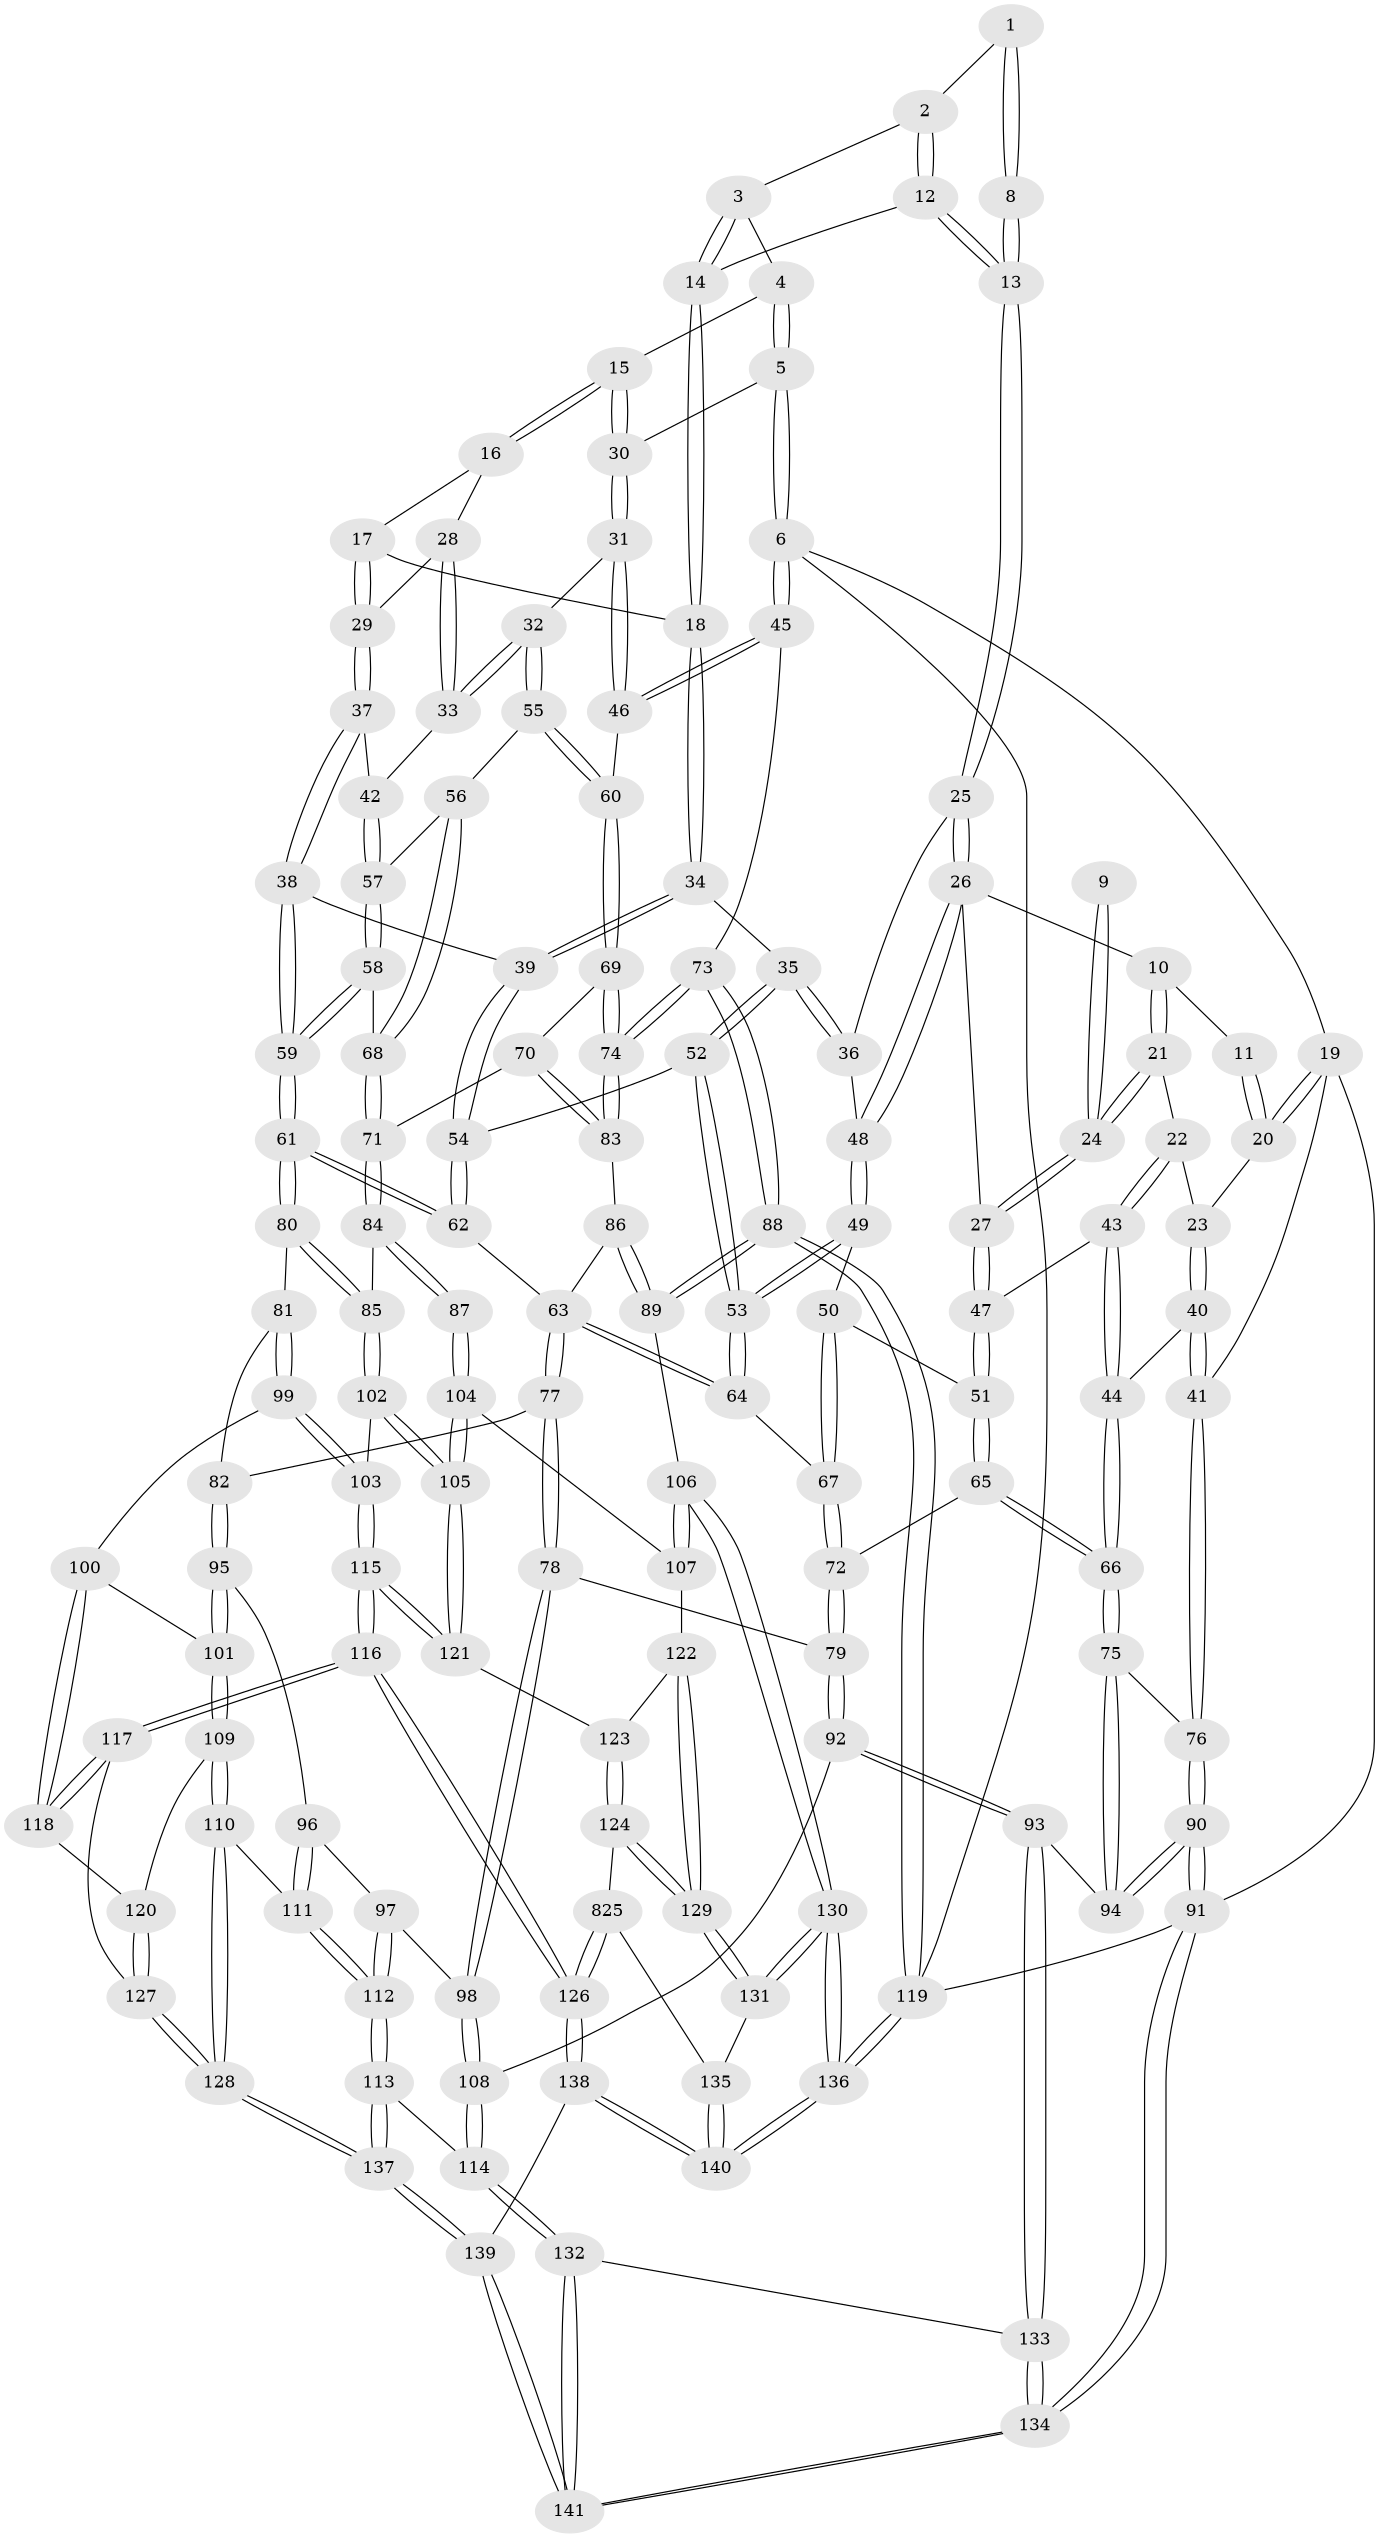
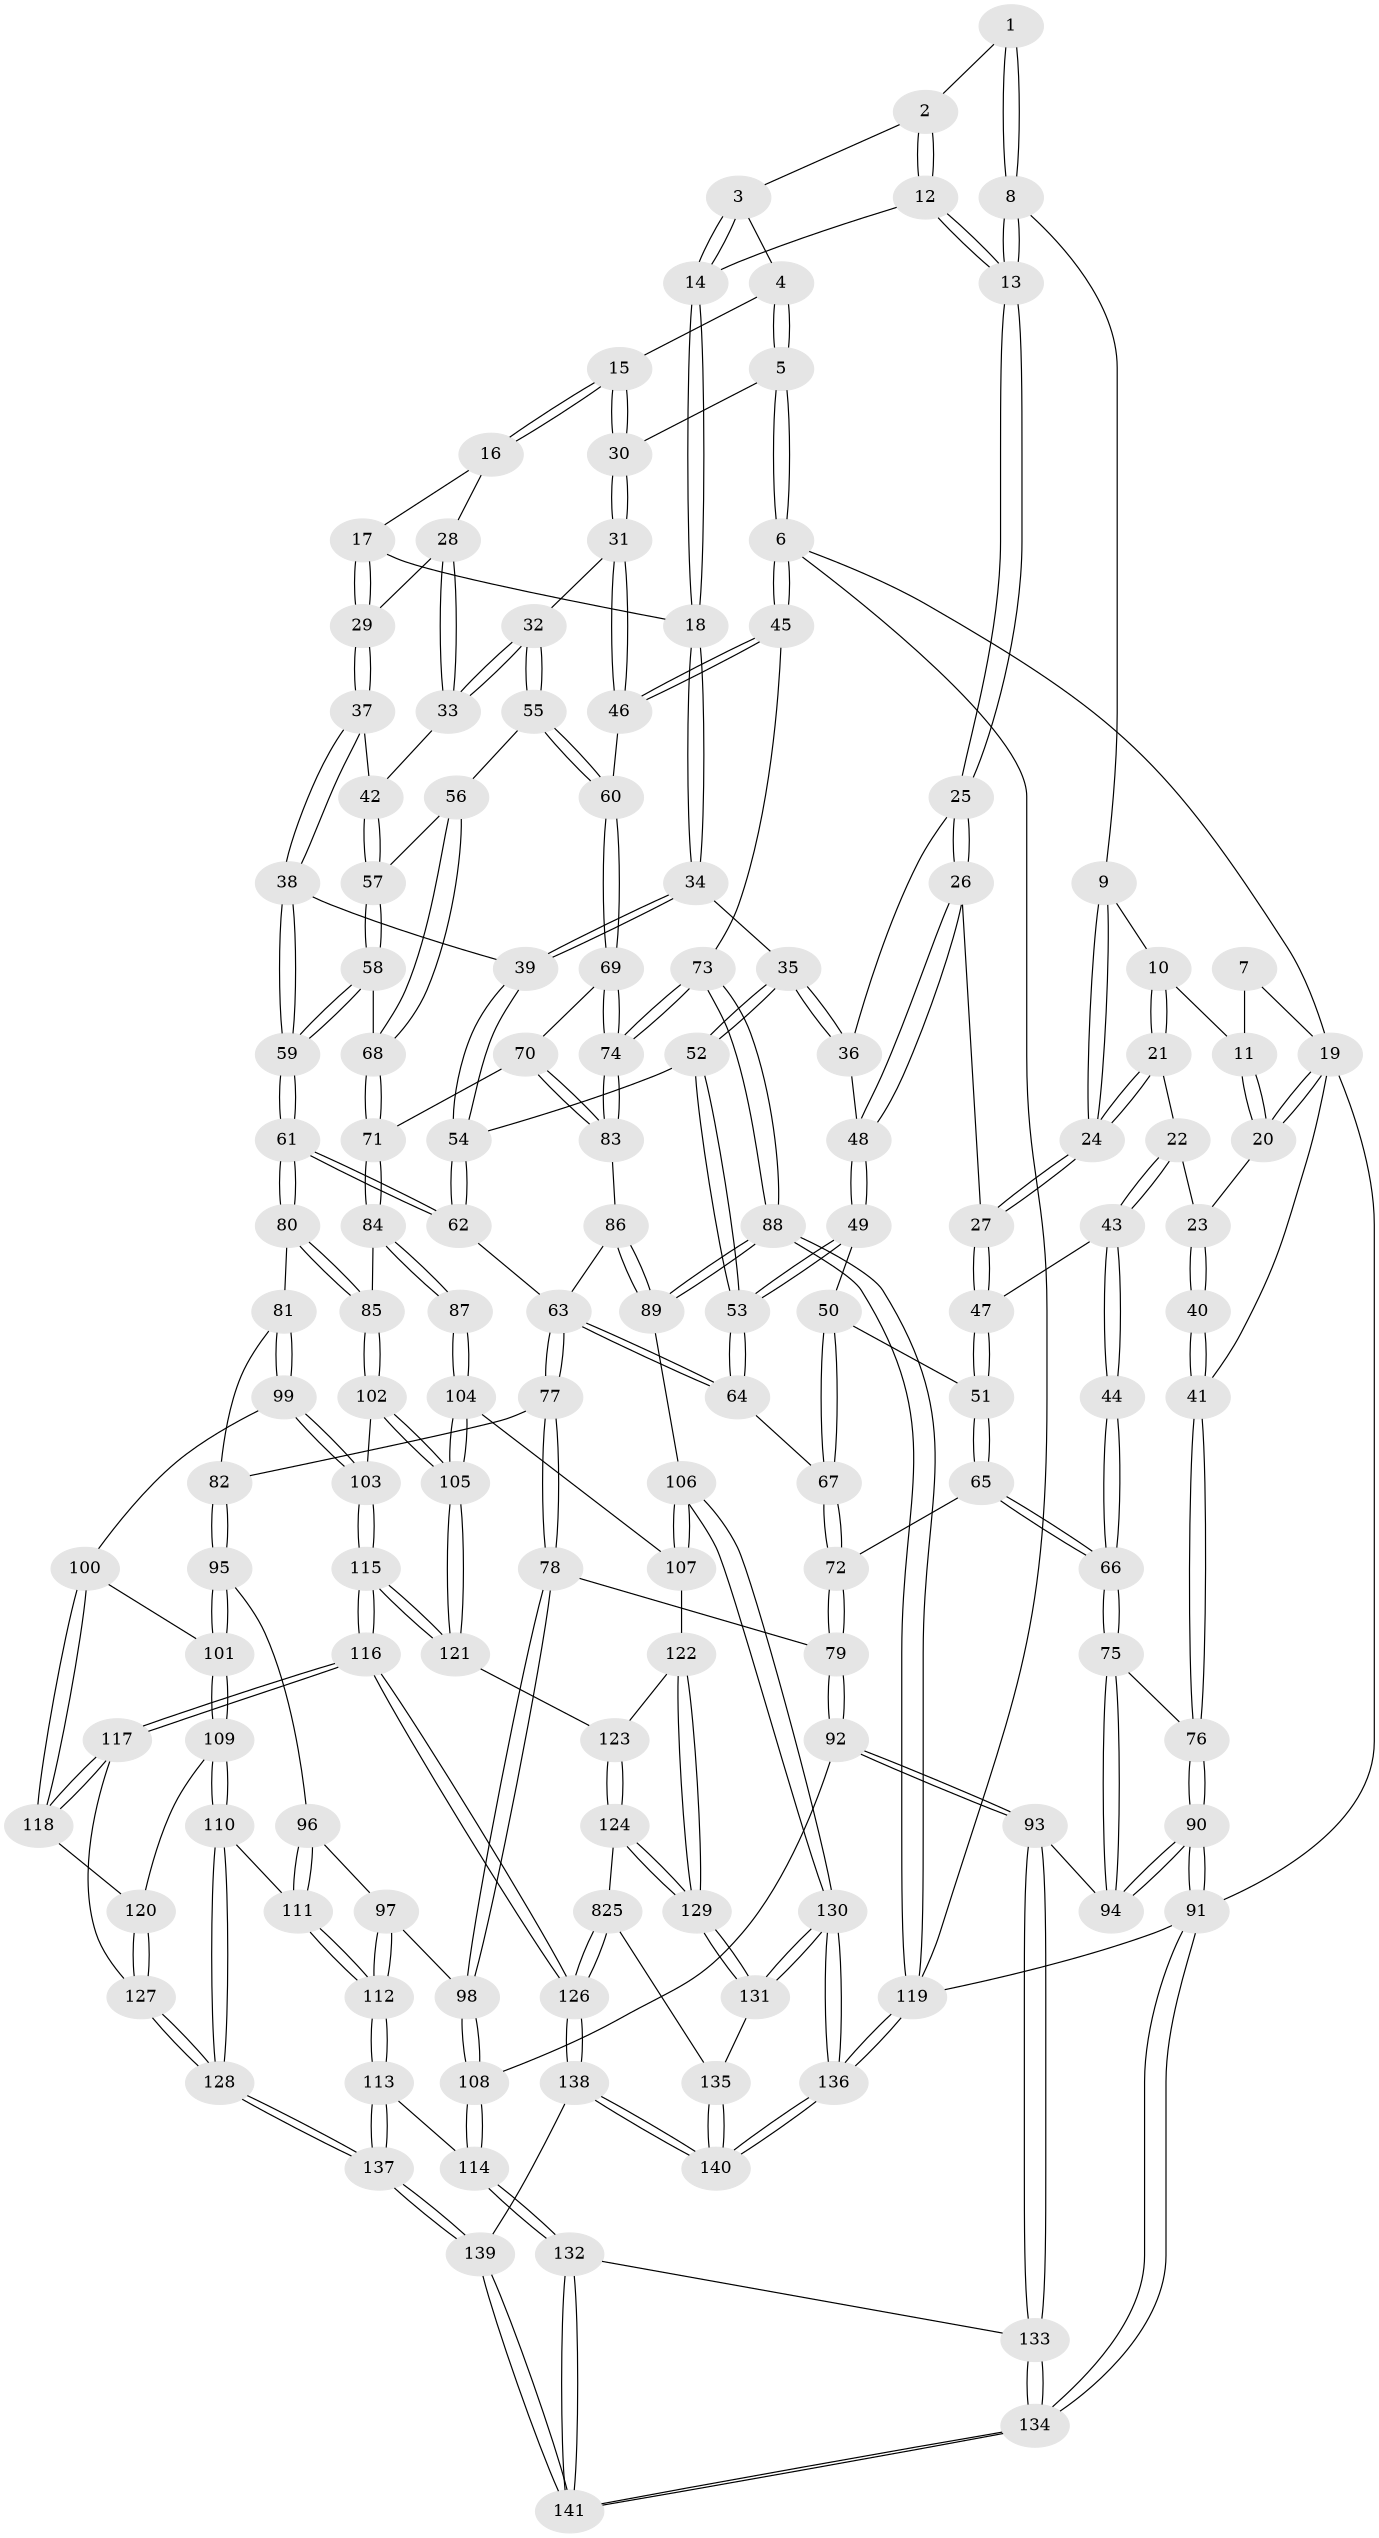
edge "8" -- "9": added
edge "26" -- "10": now "9" -- "10"
node "7": added
edge "40" -- "44": removed
